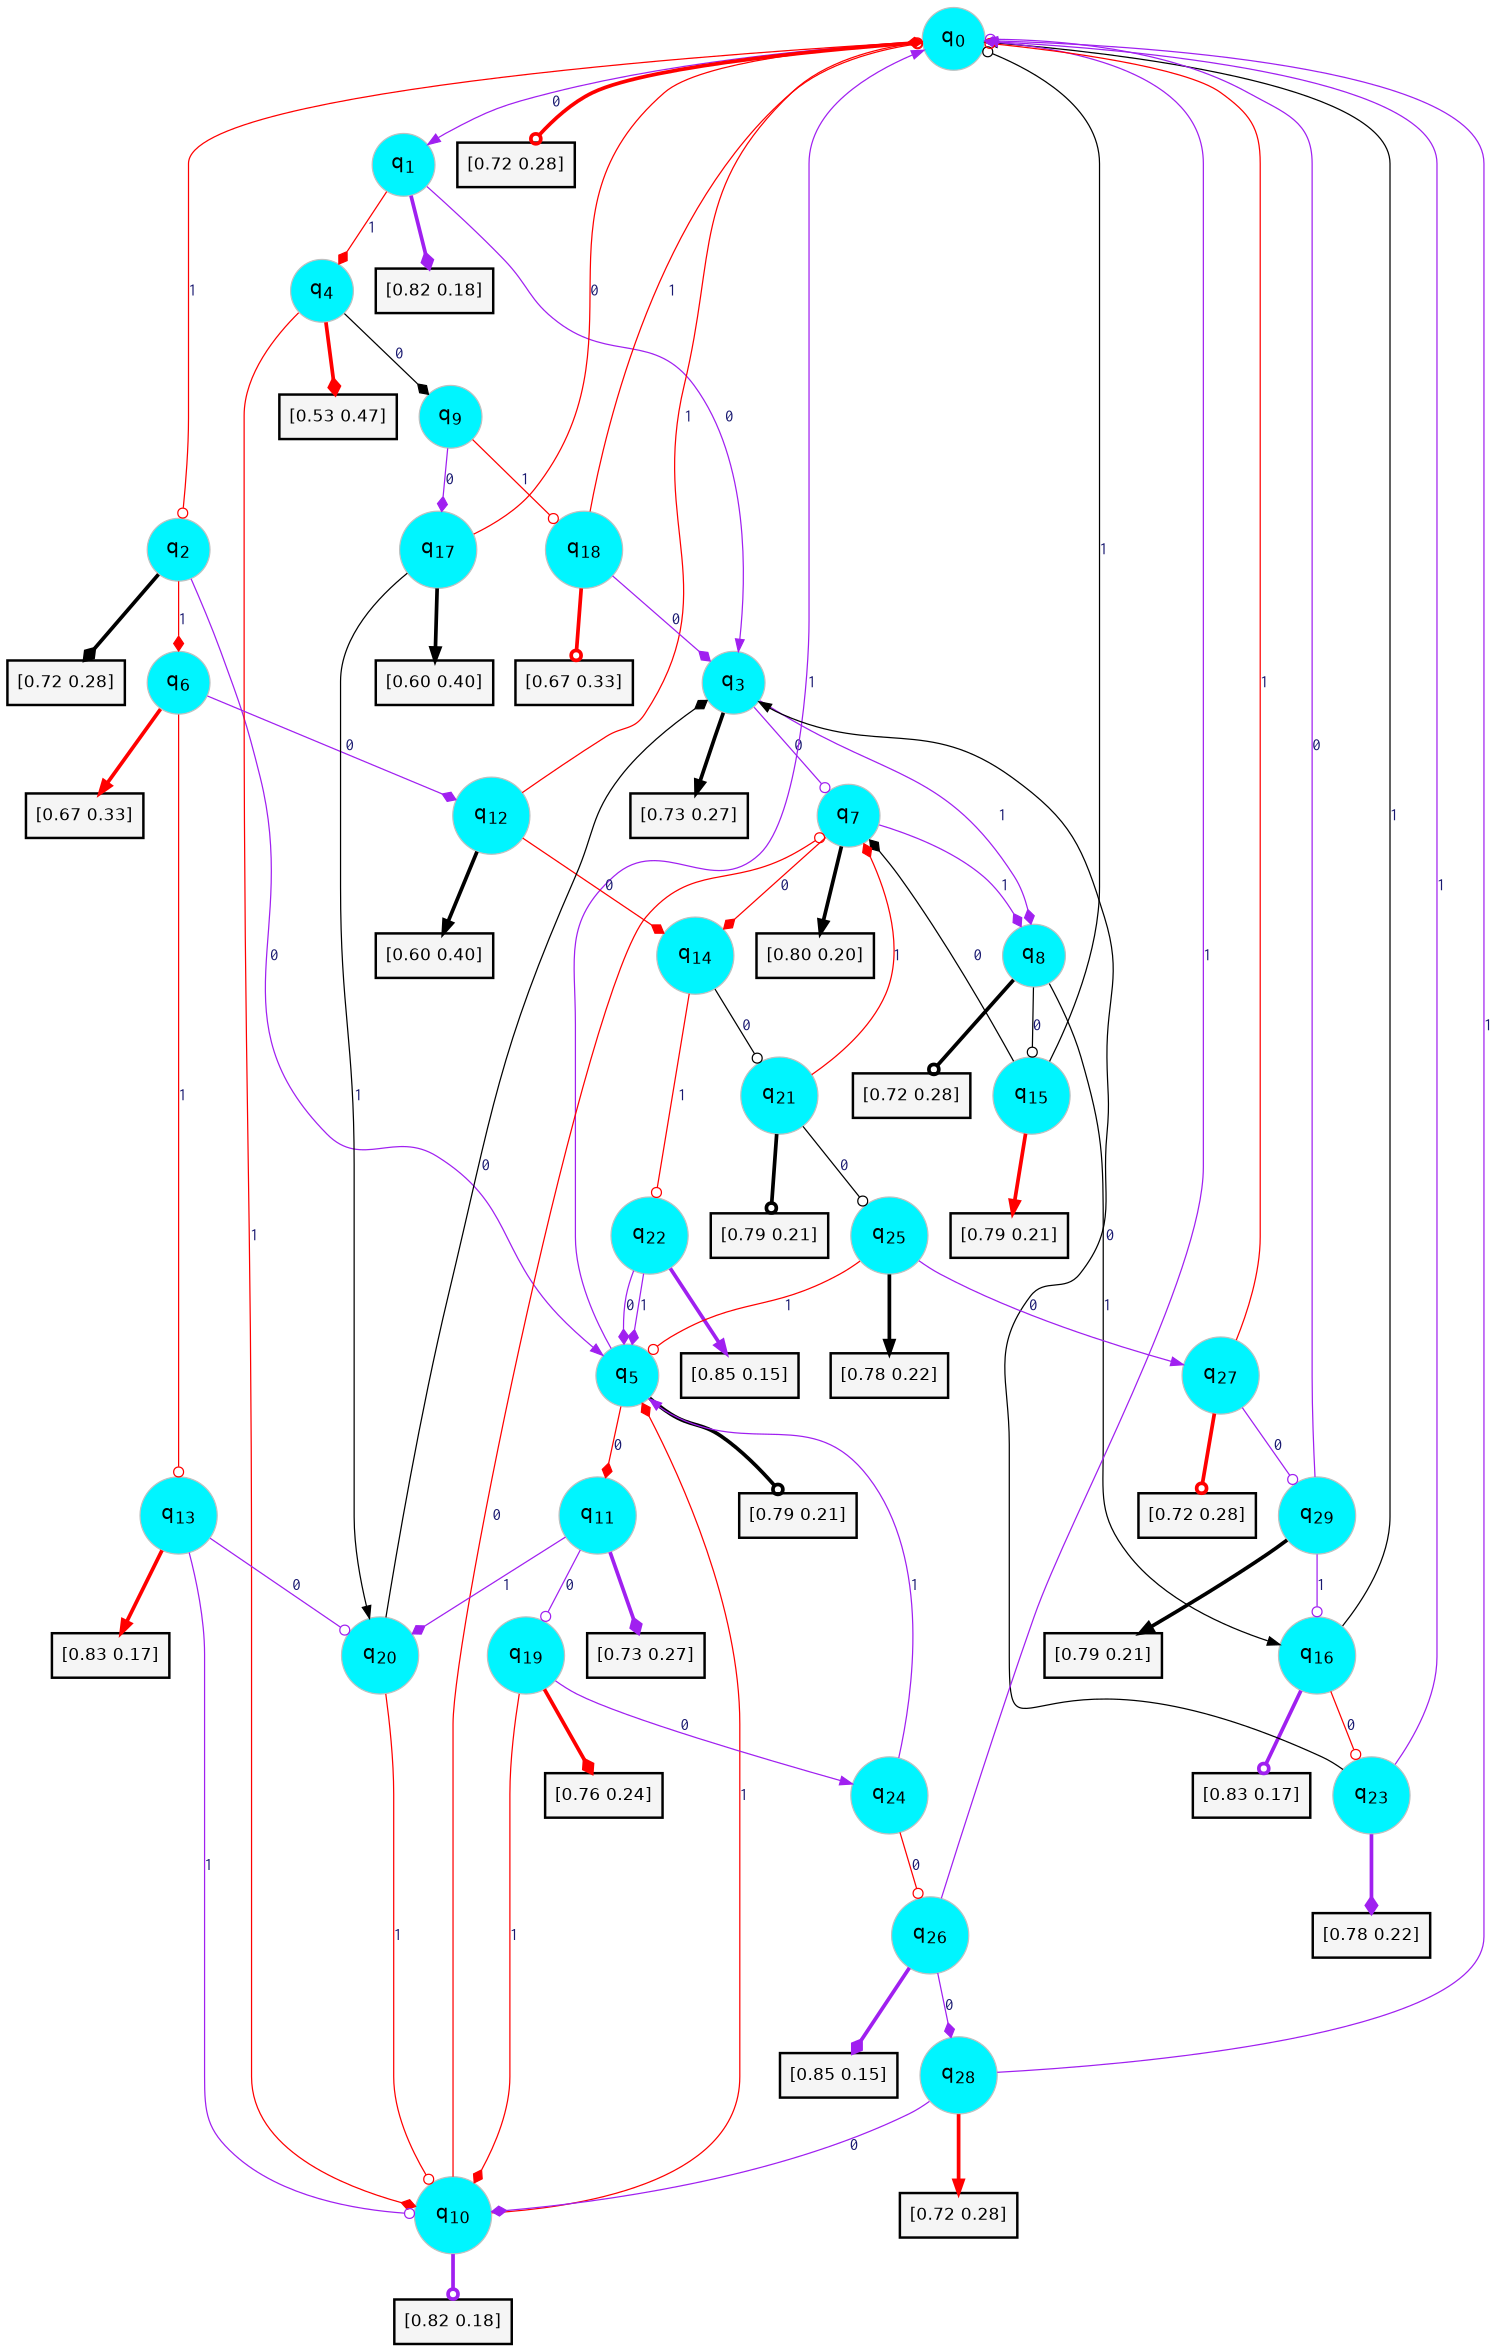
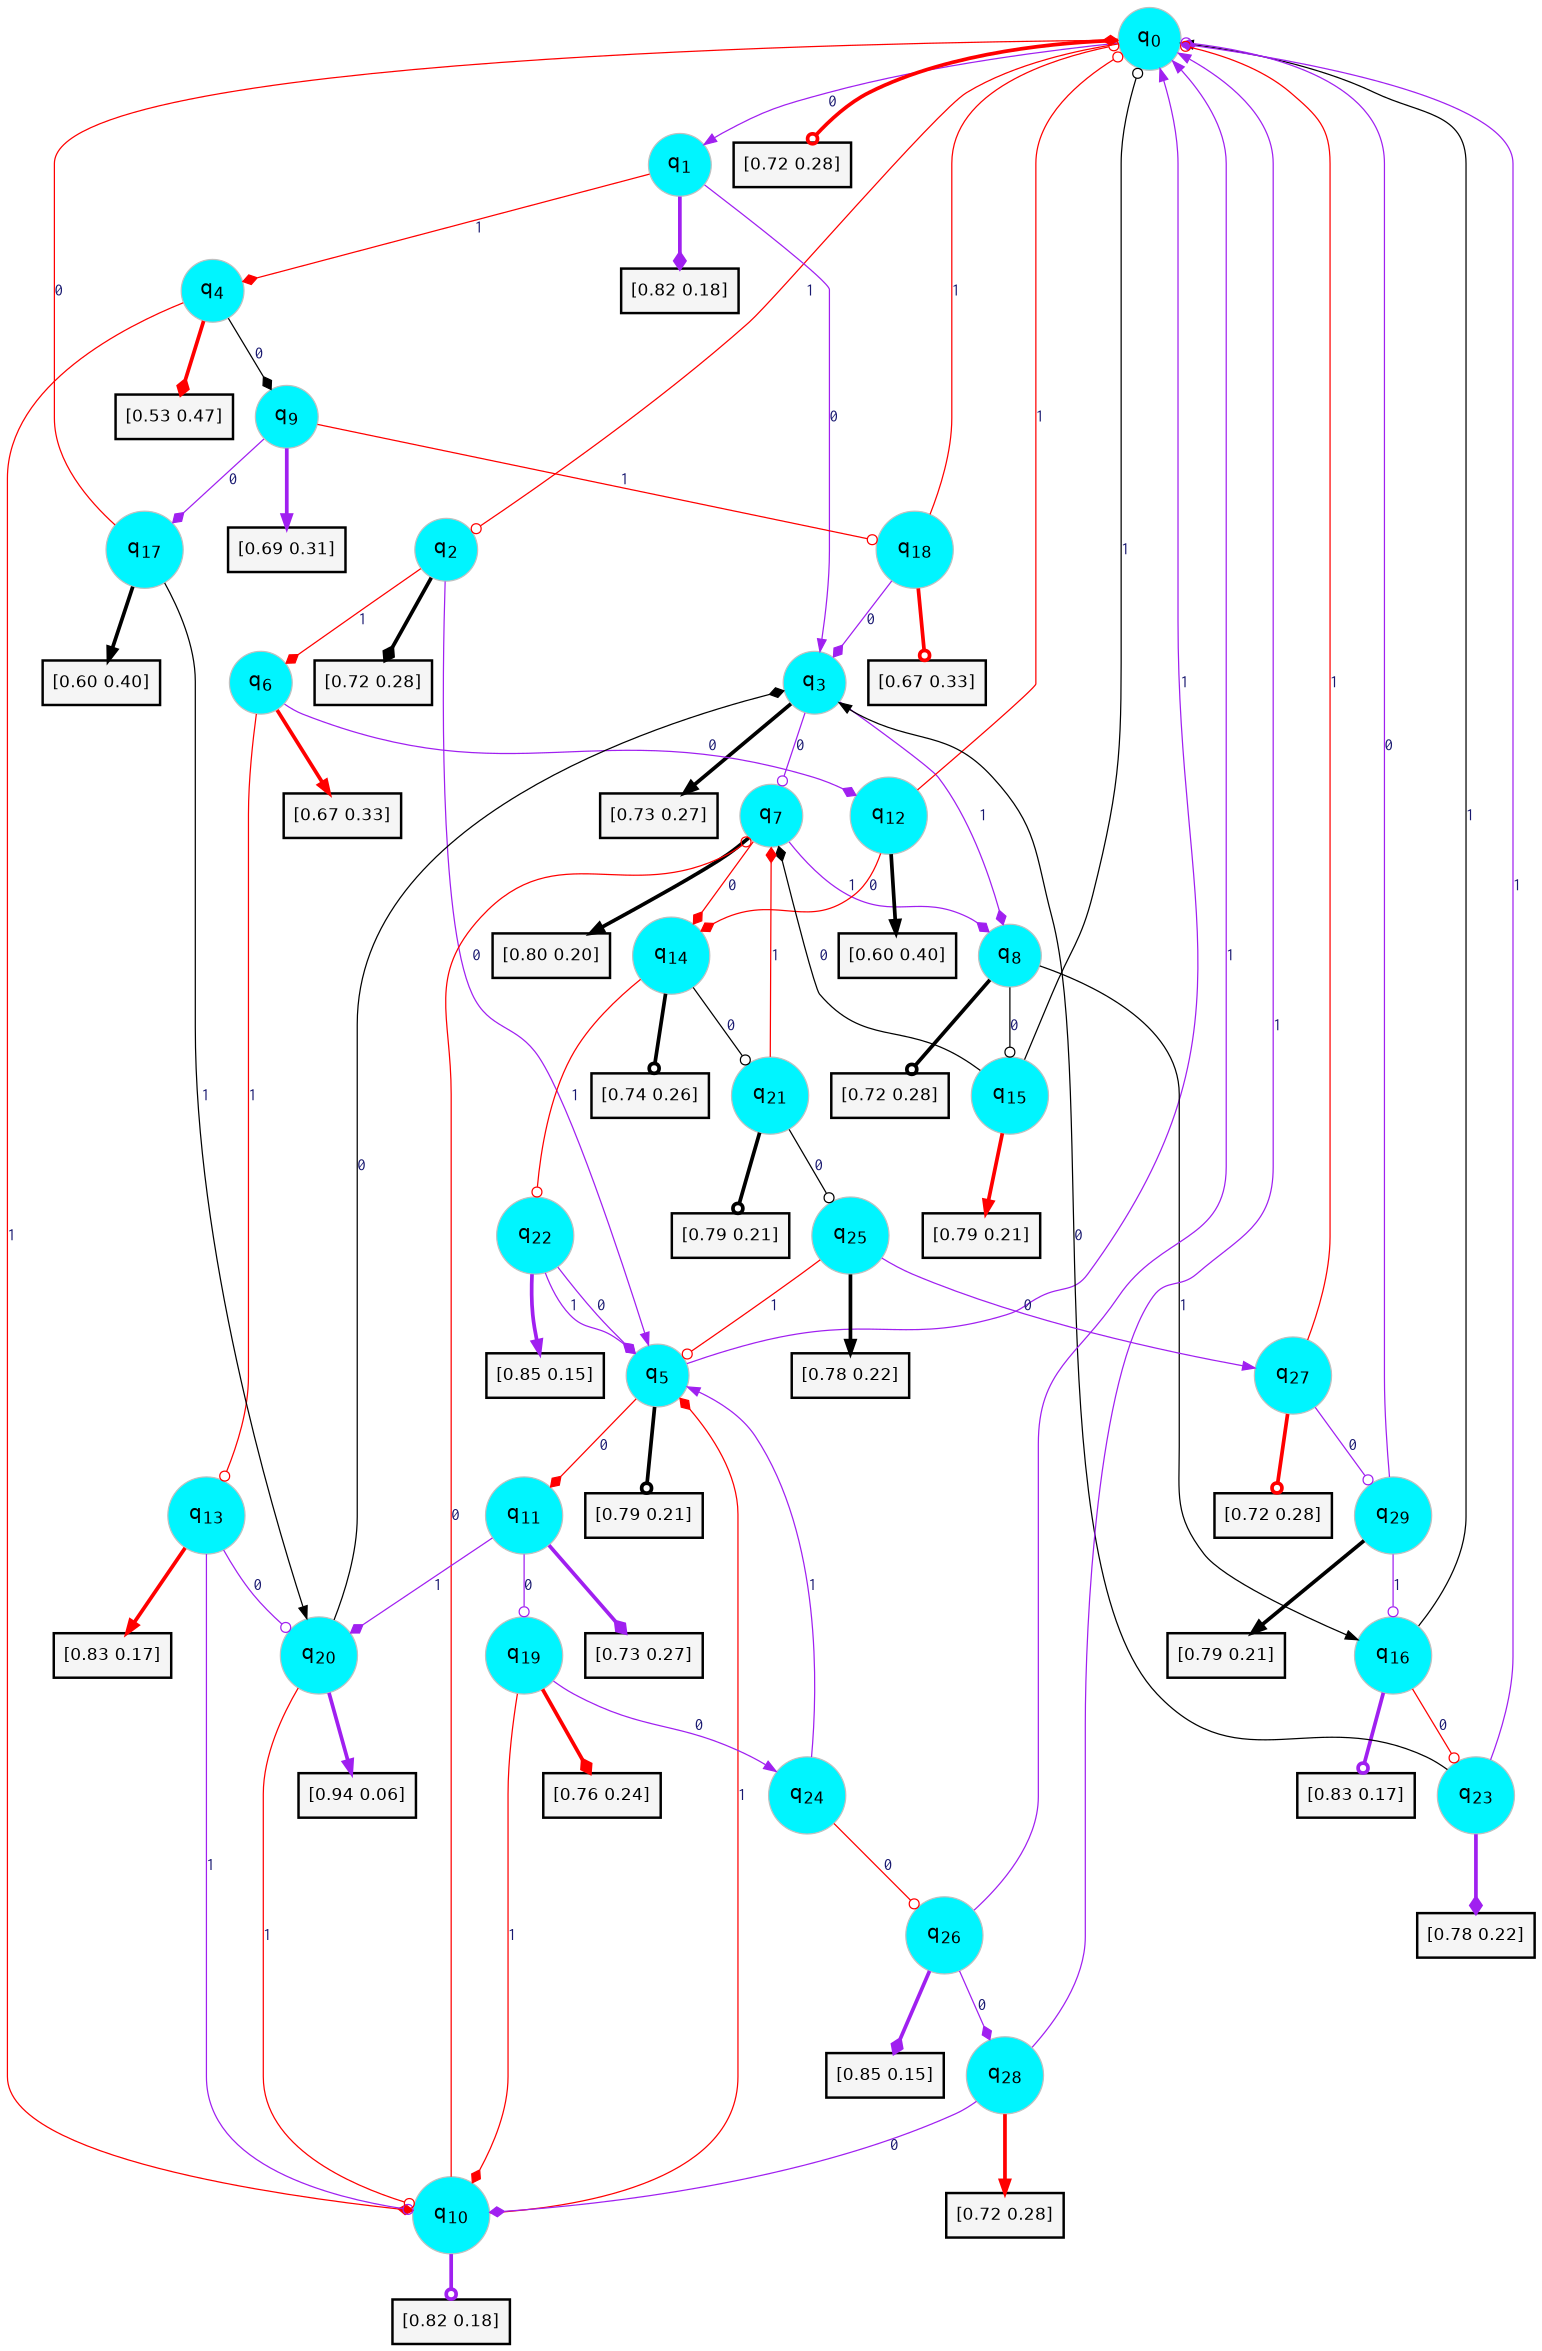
node "[0.69 0.31]": added
node "[0.74 0.26]": added
node "[0.94 0.06]": added
